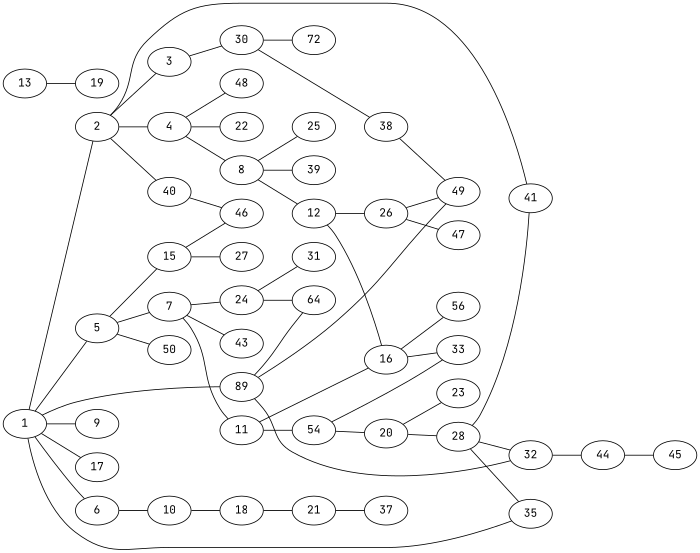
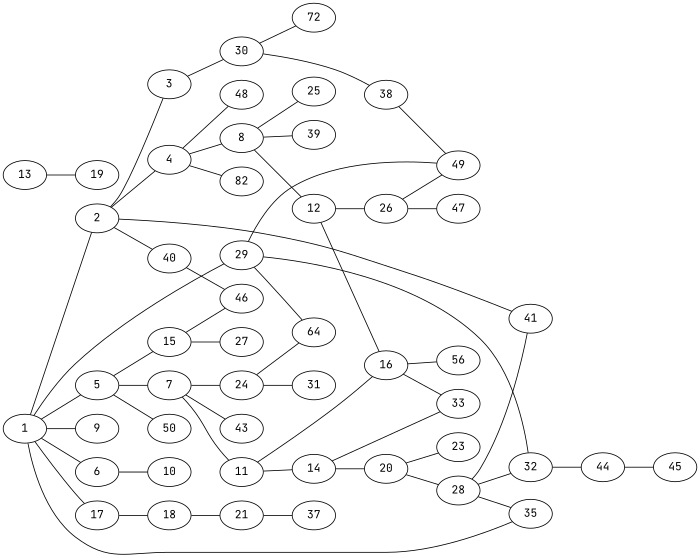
node "22": label "22" -> "82"
node "89": label "89" -> "29"
node "54": label "54" -> "14"
edge "10" -- "18": now "17" -- "18"
